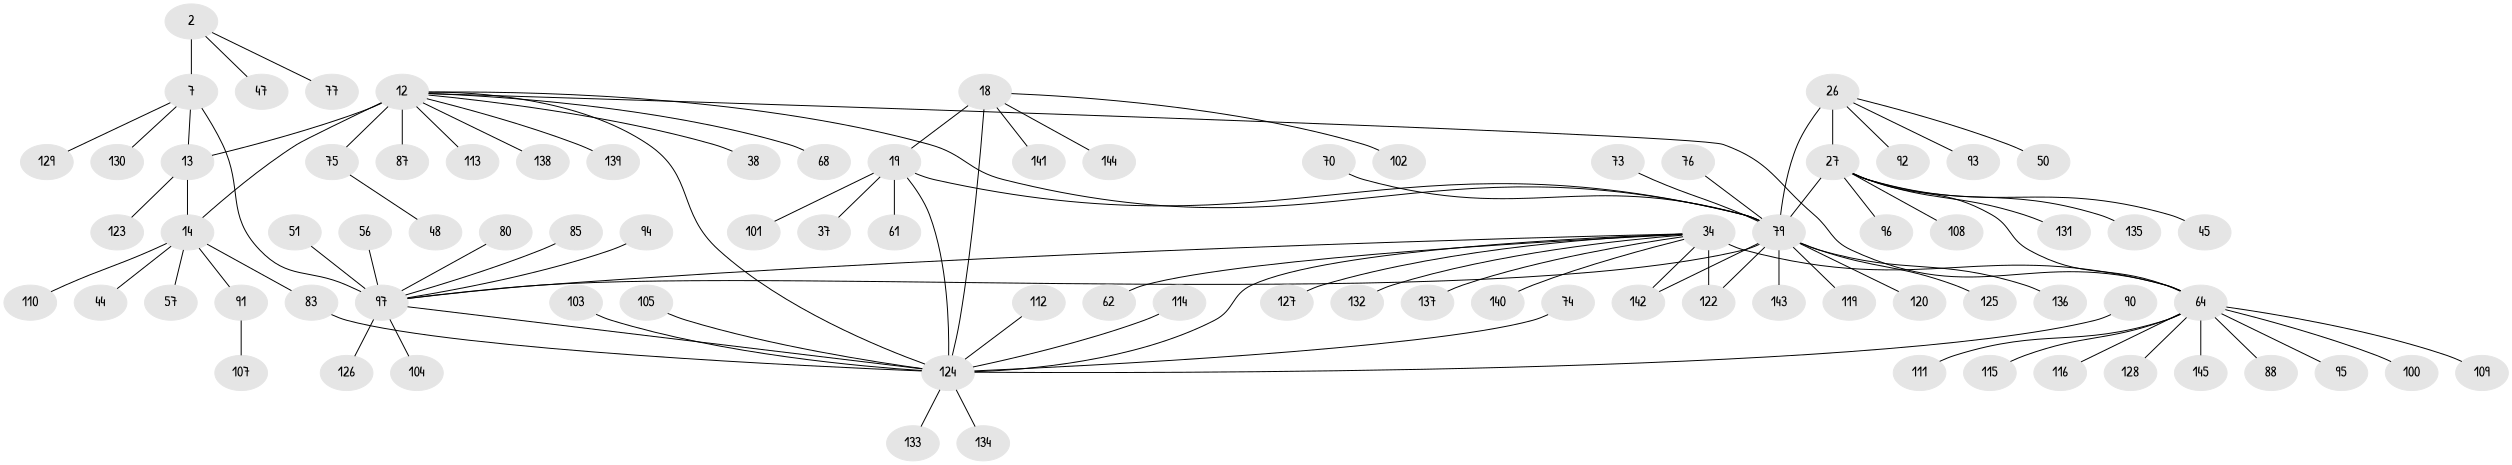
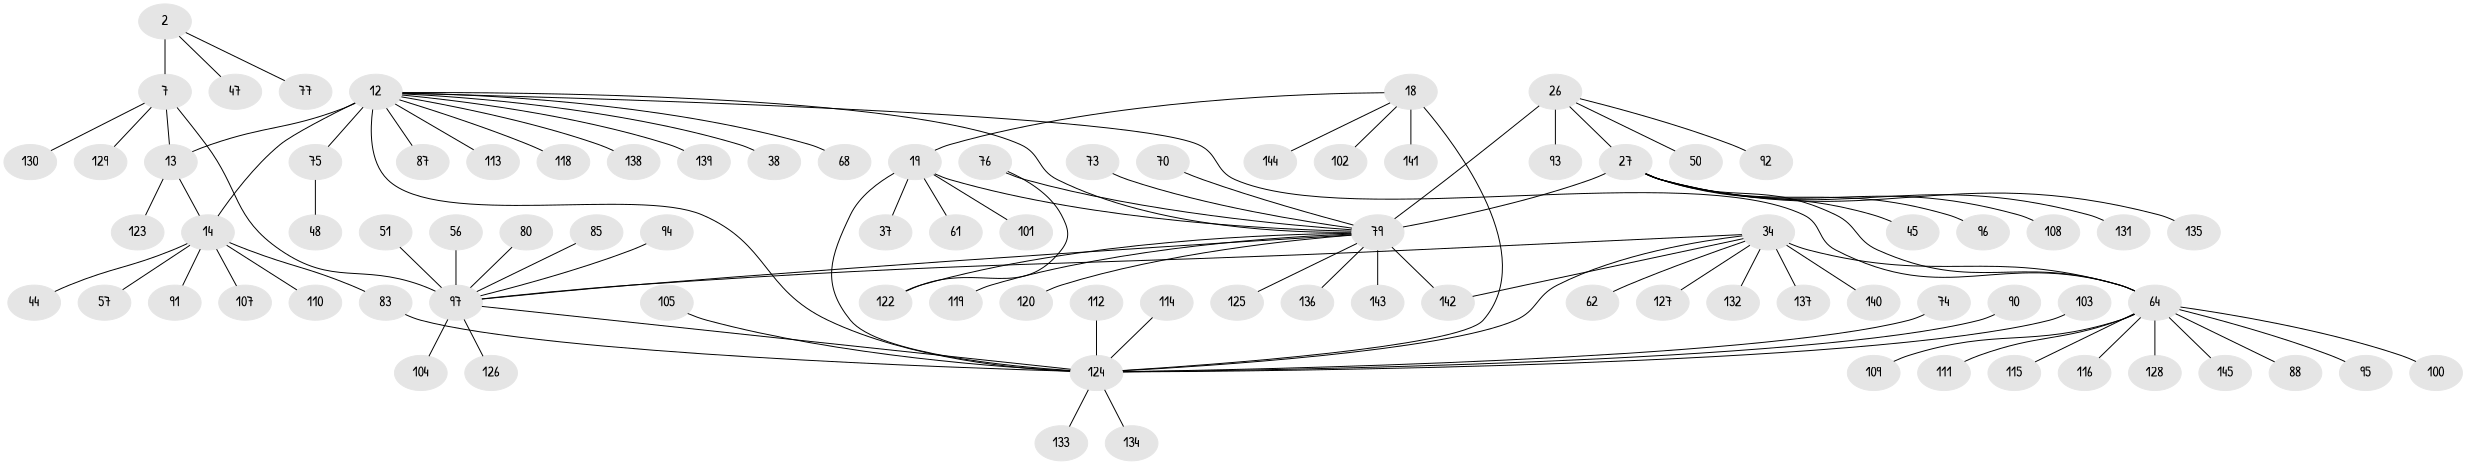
node "118": added
edge "34" -- "122": now "76" -- "122"
edge "91" -- "107": now "14" -- "107"
